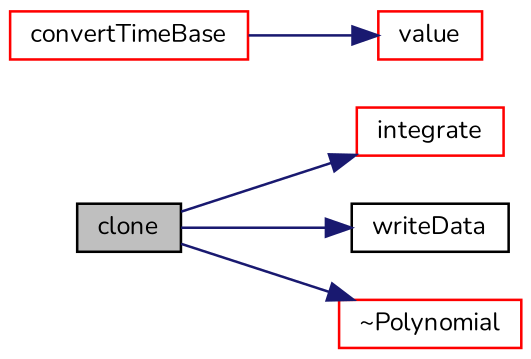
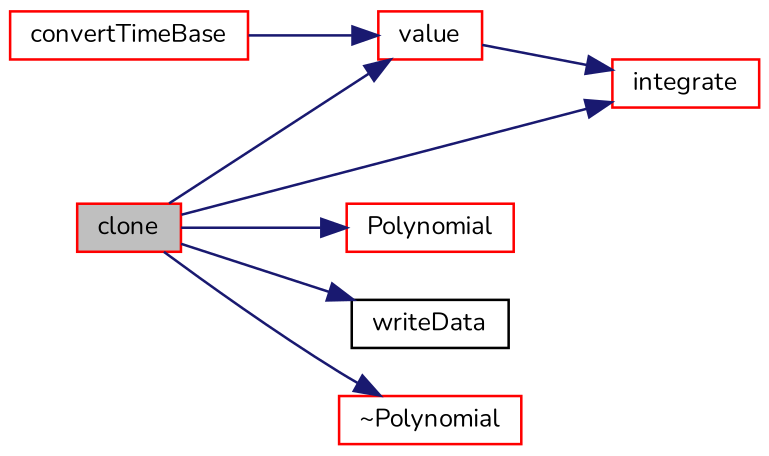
edge "value" -> "integrate": added
edge "clone" -> "value": added
node "clone": color black -> red
node "Polynomial": added
